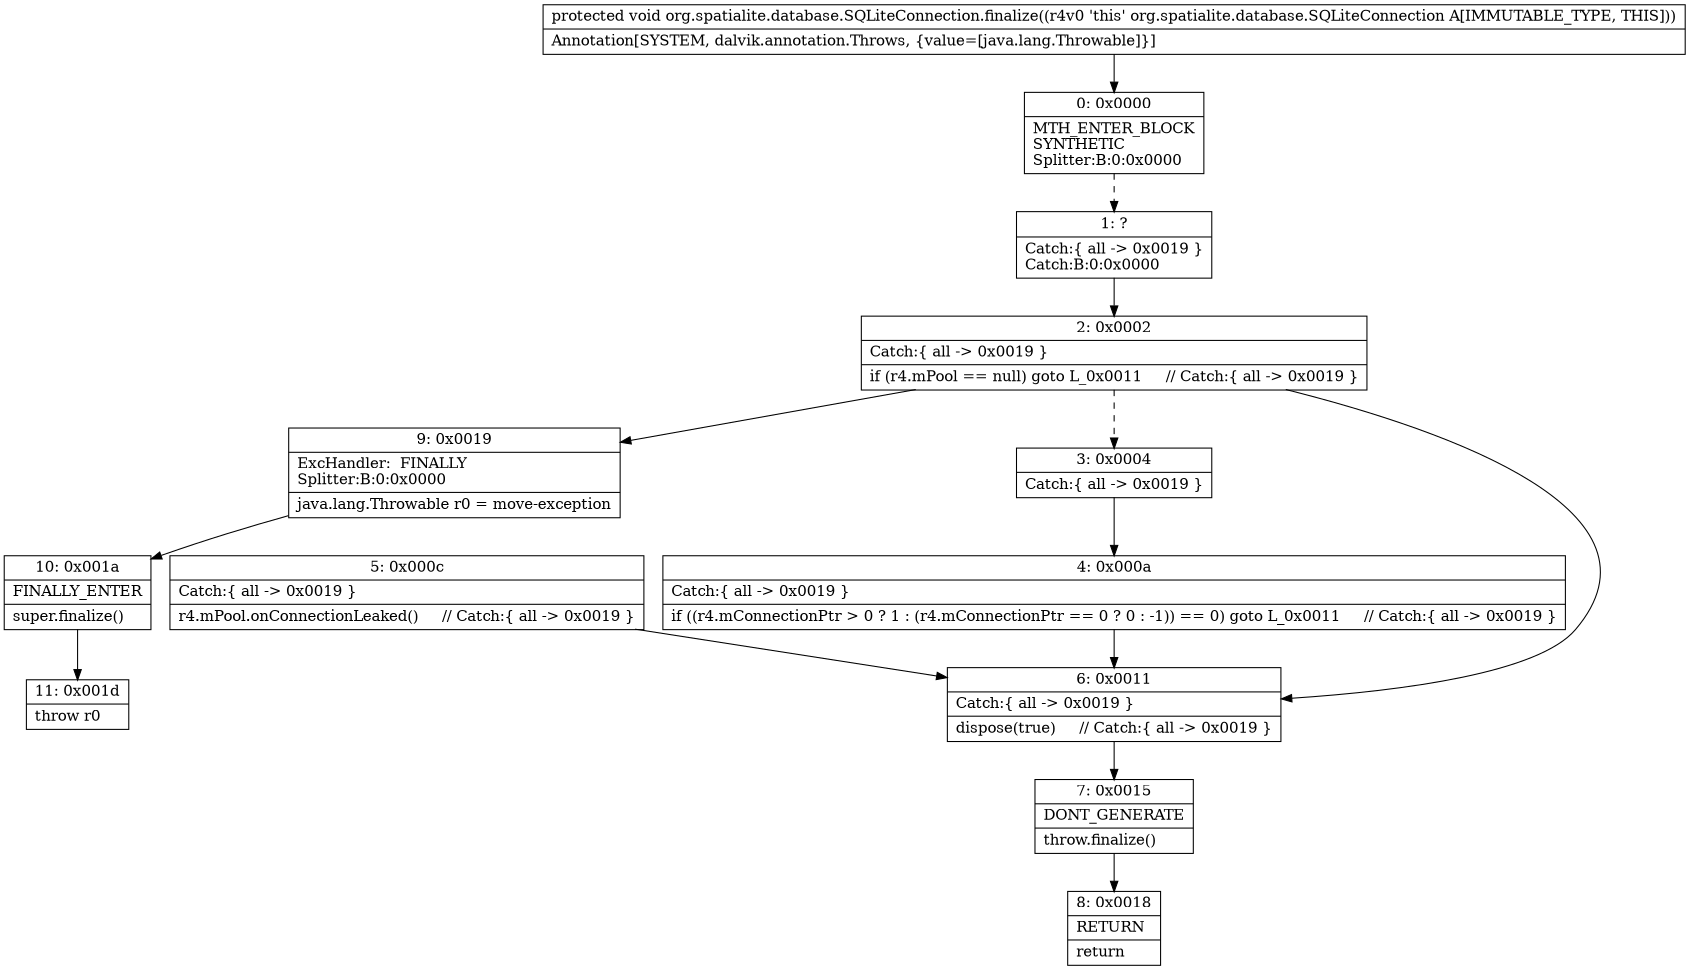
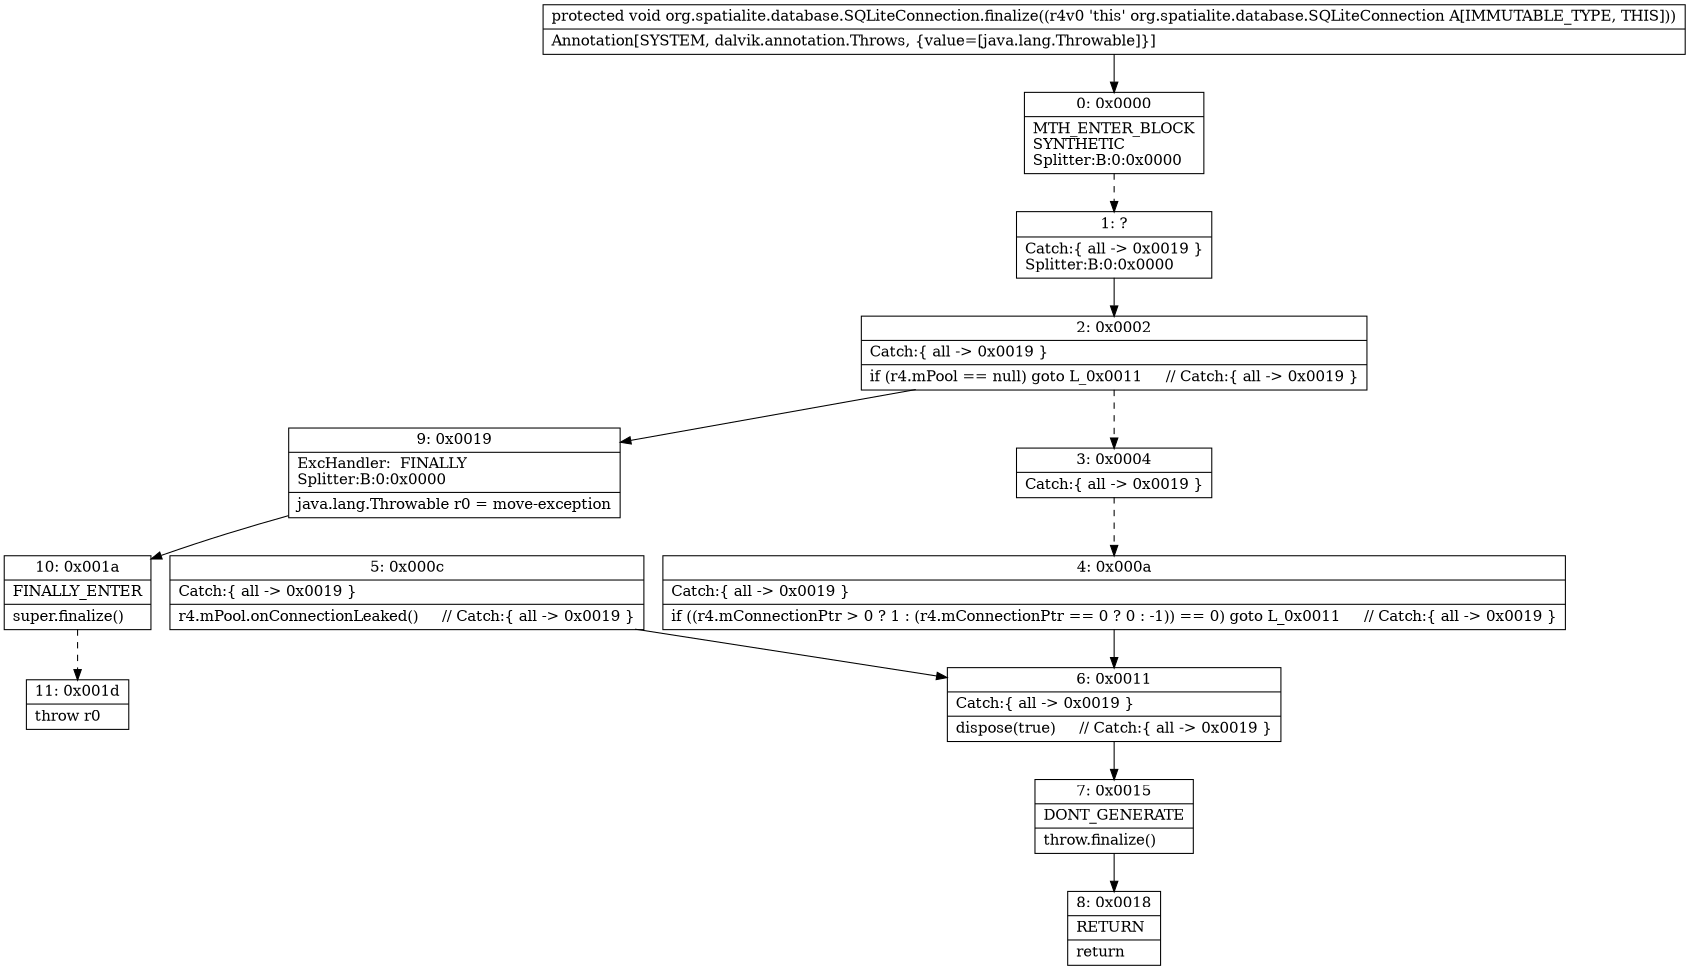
node "1: ?": text "Catch:B:0:0x0000" -> "Splitter:B:0:0x0000"
edge "3: 0x0004" -> "4: 0x000a": style solid -> dashed
edge "2: 0x0002" -> "6: 0x0011": removed
edge "10: 0x001a" -> "11: 0x001d": style solid -> dashed
